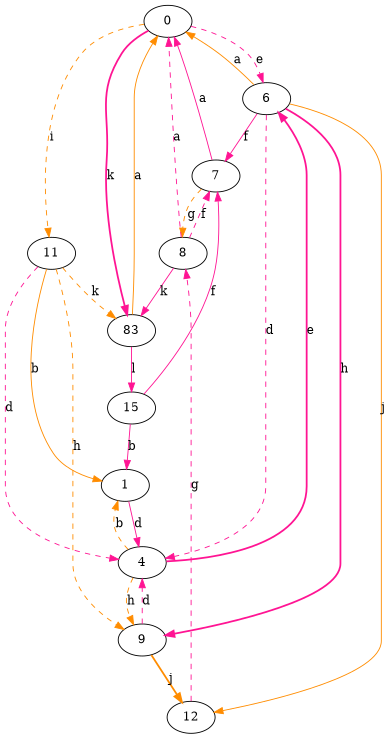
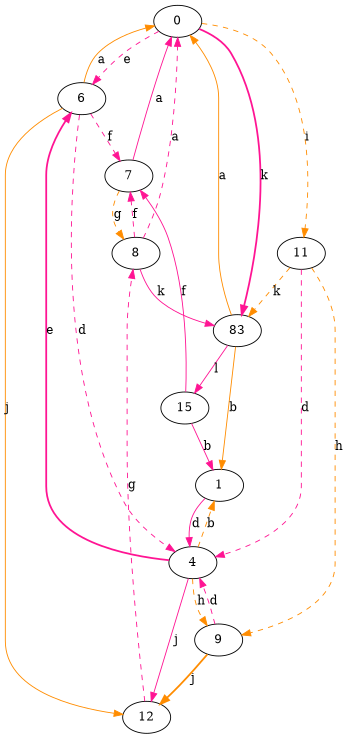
edge "6" -> "7": style solid -> dashed
edge "11" -> "1": now "83" -> "1"
edge "6" -> "9": removed, label "h"
edge "4" -> "12": added, label "j"
